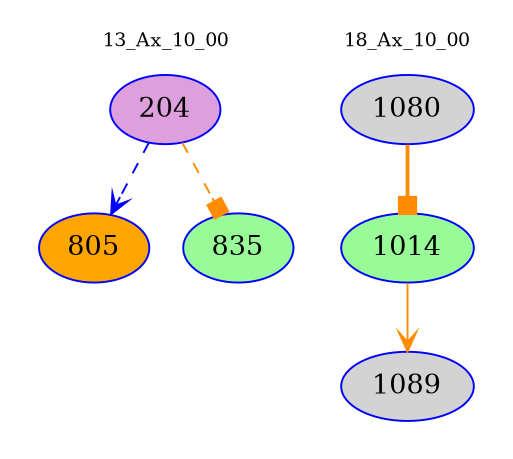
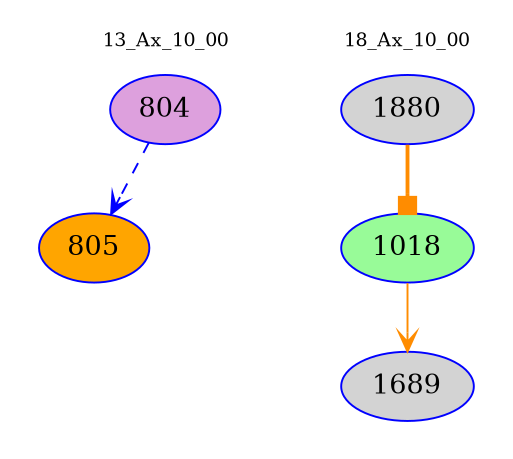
node "204": label "204" -> "804"
node "1080": label "1080" -> "1880"
node "835": removed
node "1014": label "1014" -> "1018"
node "1089": label "1089" -> "1689"
